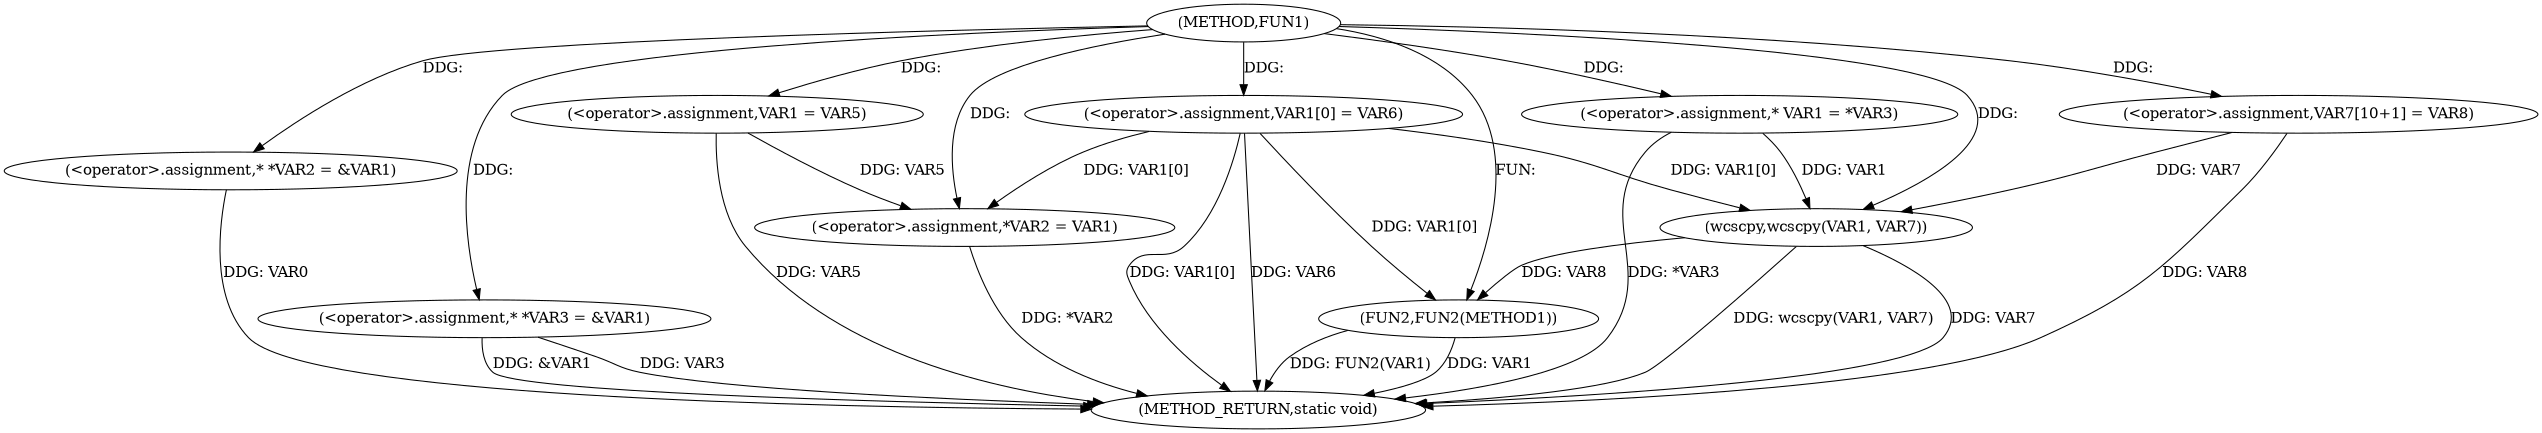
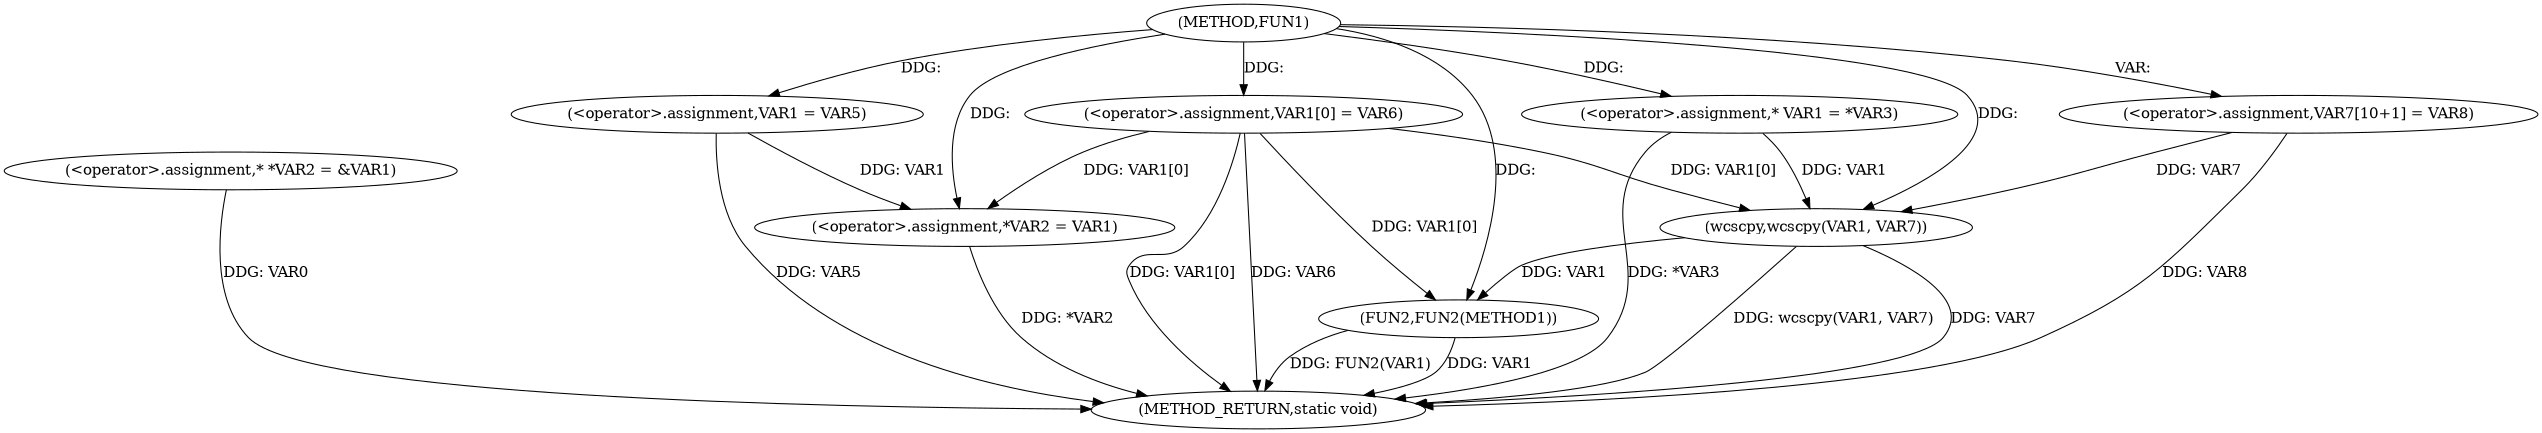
edge "(METHOD,FUN1)" -> "(<operator>.assignment,* *VAR2 = &VAR1)": removed, label "DDG:"
edge "(METHOD,FUN1)" -> "(<operator>.assignment,VAR7[10+1] = VAR8)": label "DDG: " -> "VAR: "
edge "(<operator>.assignment,VAR1 = VAR5)" -> "(<operator>.assignment,*VAR2 = VAR1)": label "DDG: VAR5" -> "DDG: VAR1"
edge "(METHOD,FUN1)" -> "(FUN2,FUN2(METHOD1))": label "FUN: " -> "DDG: "
edge "(wcscpy,wcscpy(VAR1, VAR7))" -> "(FUN2,FUN2(METHOD1))": label "DDG: VAR8" -> "DDG: VAR1"
node "(<operator>.assignment,* *VAR3 = &VAR1)": removed
